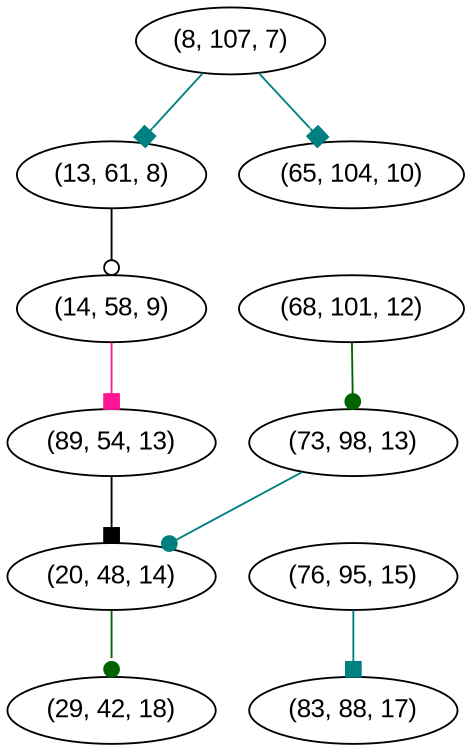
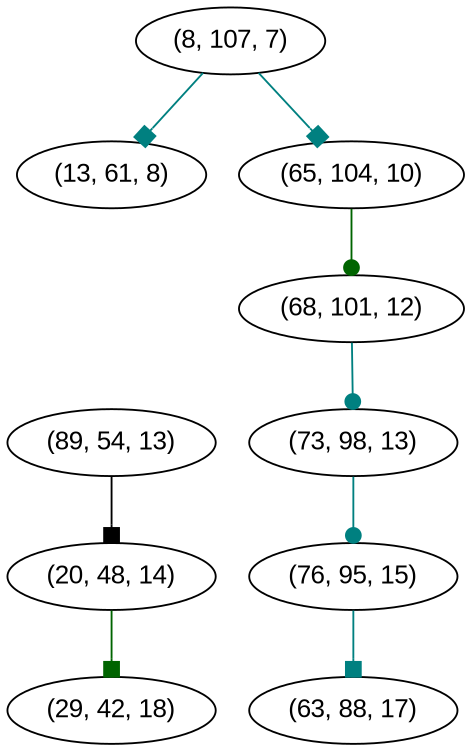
edge "(65, 104, 10)" -> "(68, 101, 12)": added
node "(14, 58, 9)": removed
edge "(68, 101, 12)" -> "(73, 98, 13)": color darkgreen -> teal
edge "(73, 98, 13)" -> "(20, 48, 14)": now "(73, 98, 13)" -> "(76, 95, 15)"
edge "(20, 48, 14)" -> "(29, 42, 18)": arrowhead dot -> box
node "(83, 88, 17)": label "(83, 88, 17)" -> "(63, 88, 17)"
